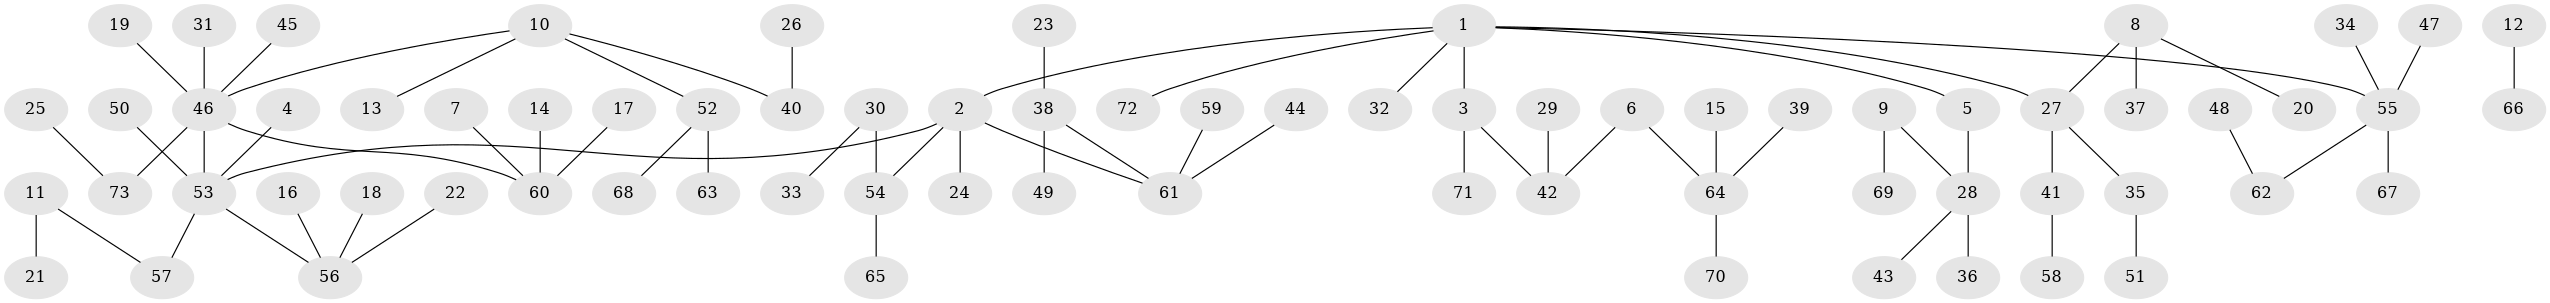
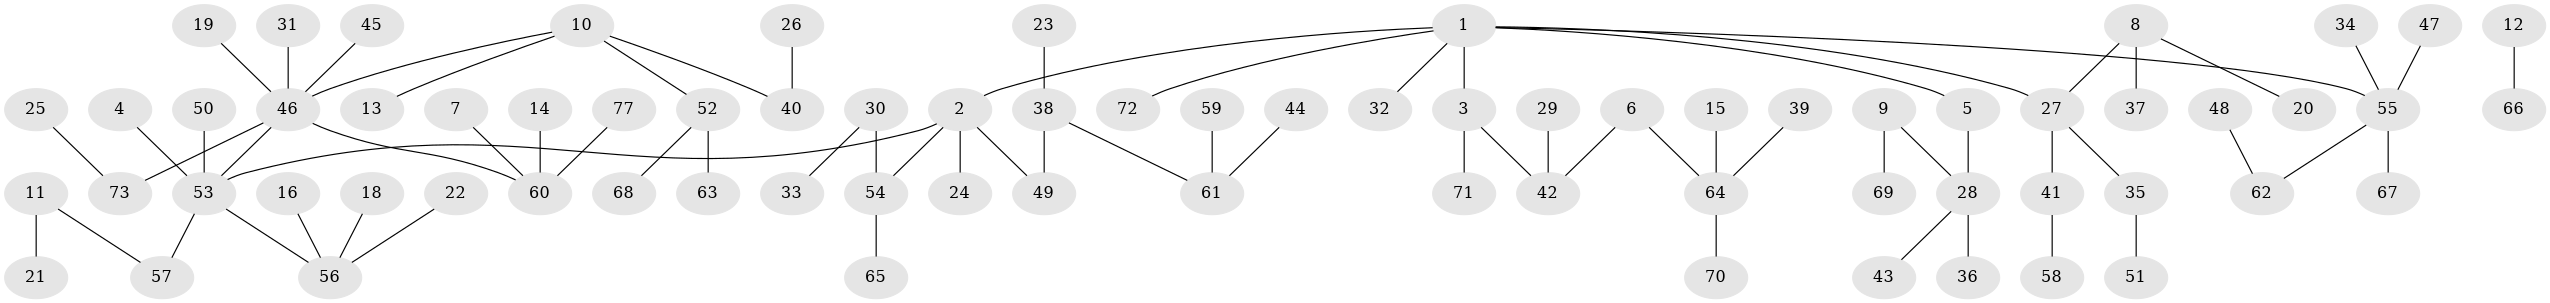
node "17": label "17" -> "77"
edge "2" -- "61": now "2" -- "49"
